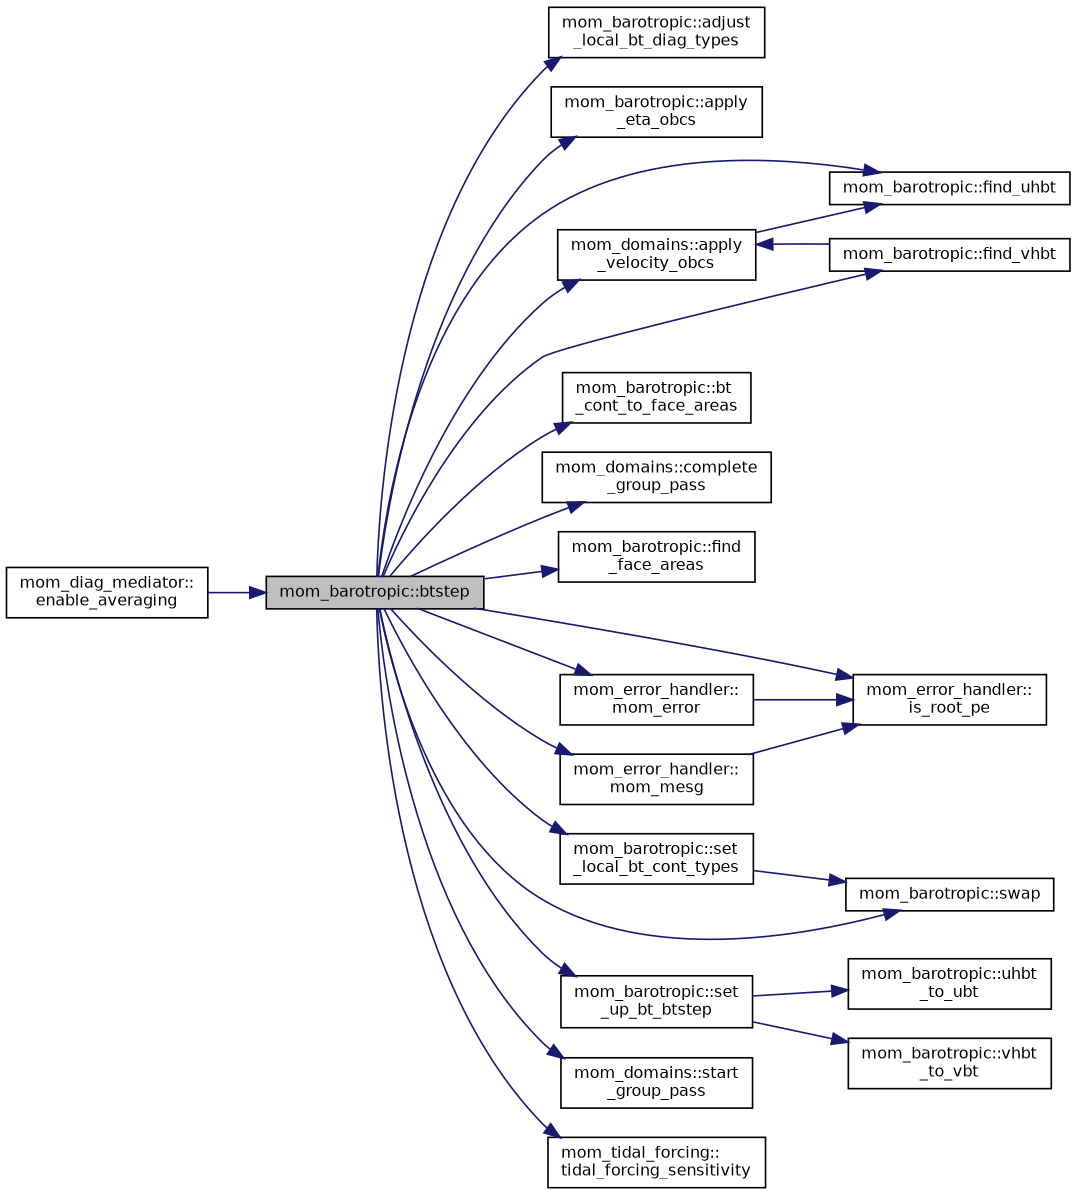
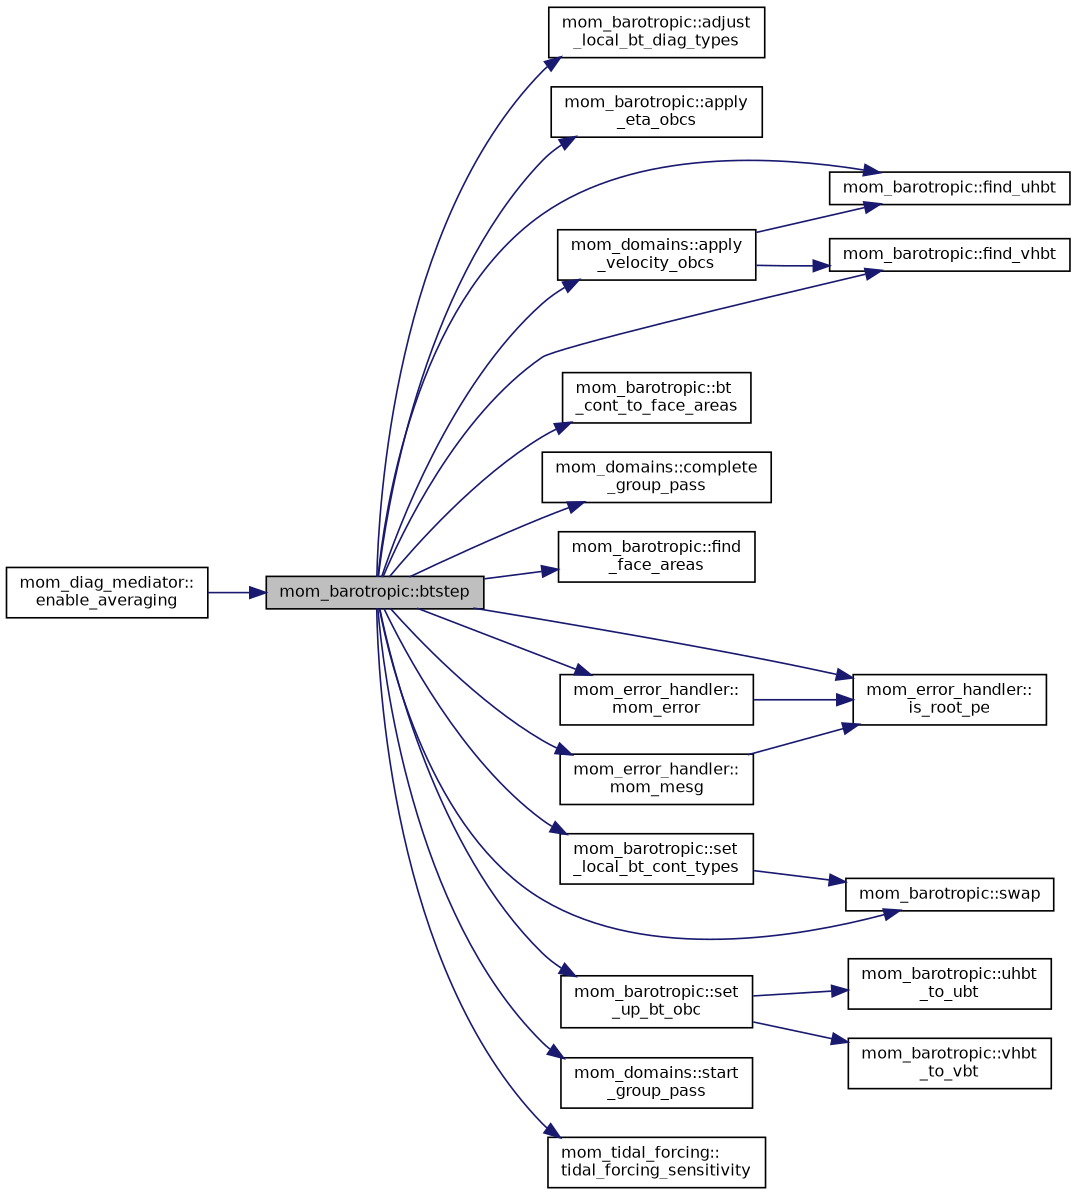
edge "mom_barotropic::find_vhbt" -> "mom_domains::apply _velocity_obcs": reversed
node "mom_barotropic::set _up_bt_btstep": label "mom_barotropic::set _up_bt_btstep" -> "mom_barotropic::set _up_bt_obc"
